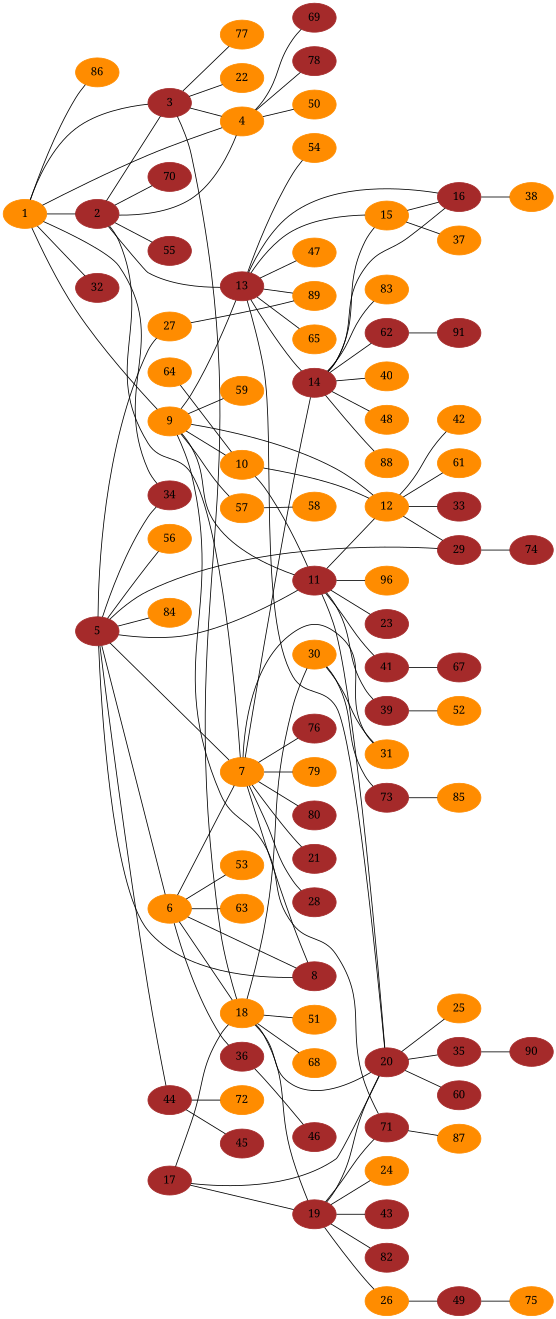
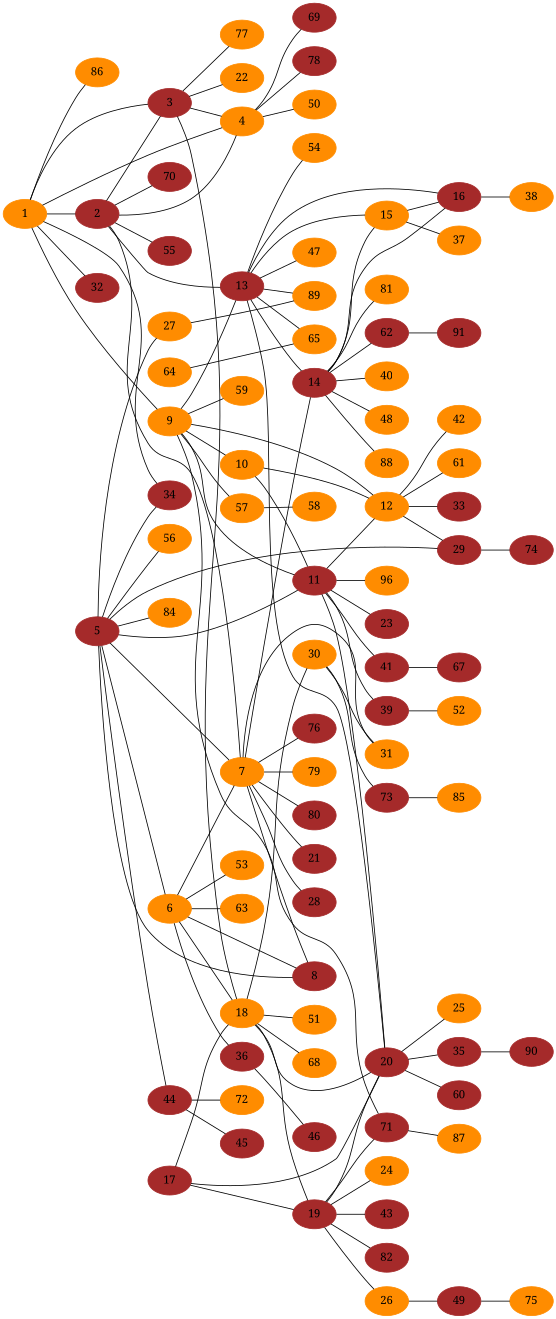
node "83": label "83" -> "81"
edge "64" -- "10": now "64" -- "65"
